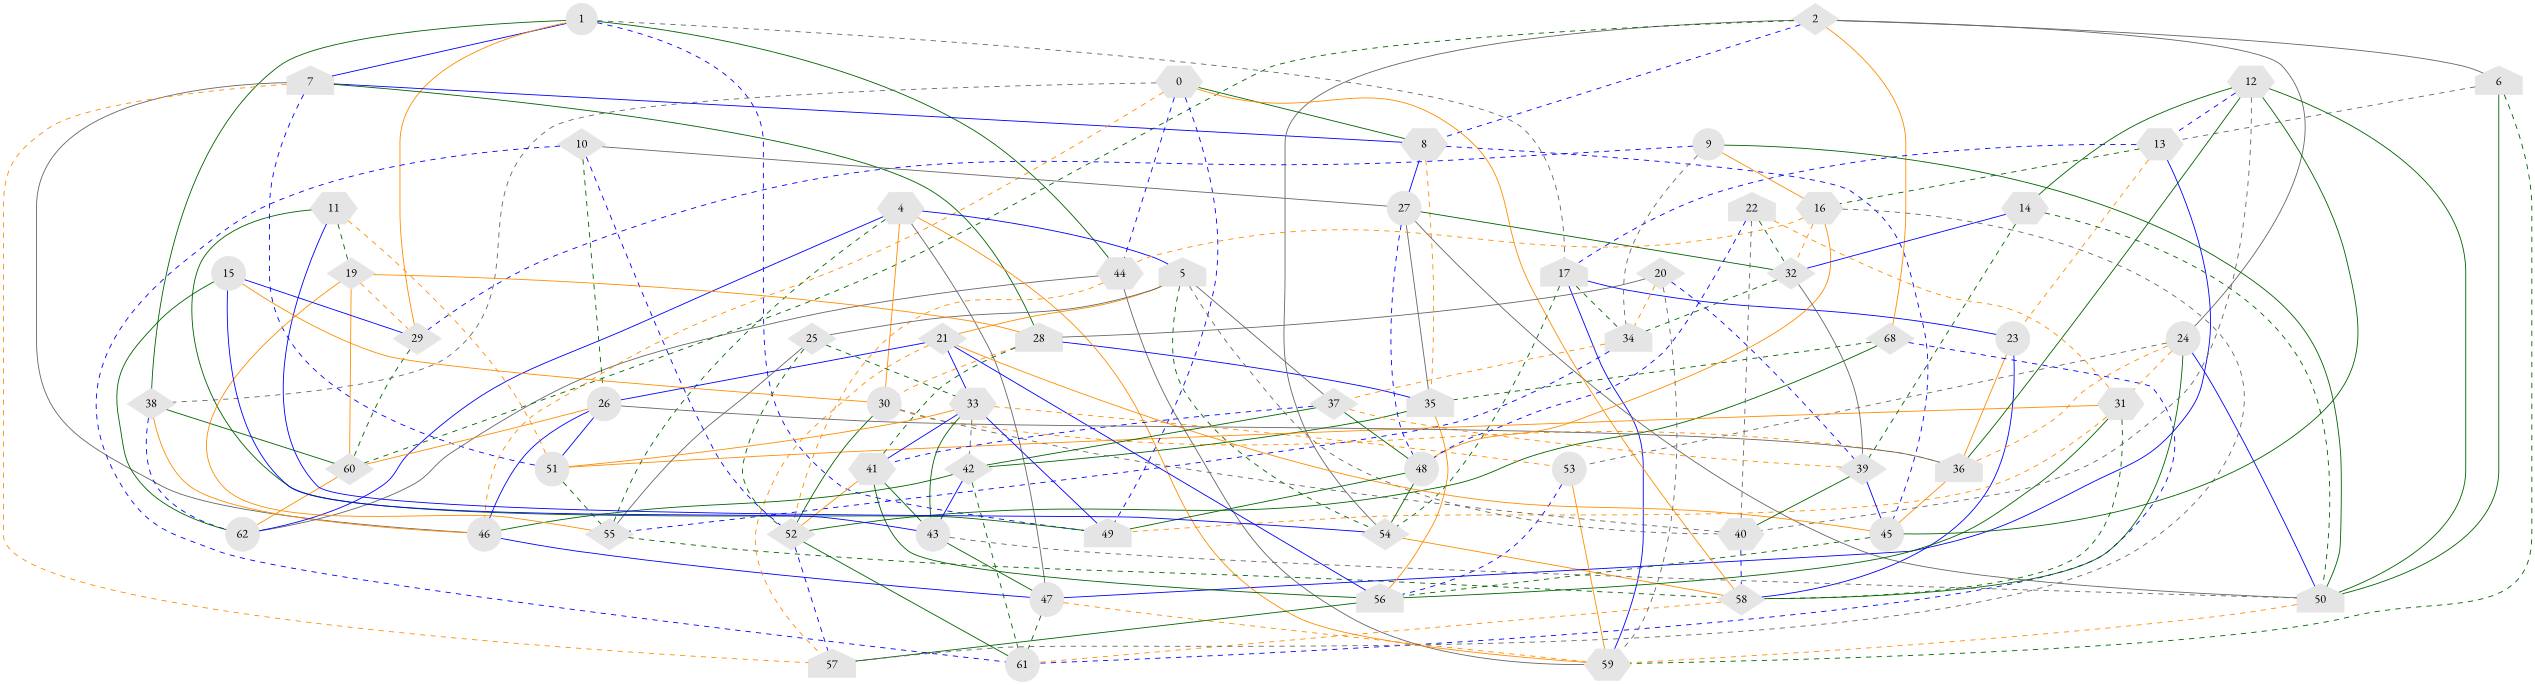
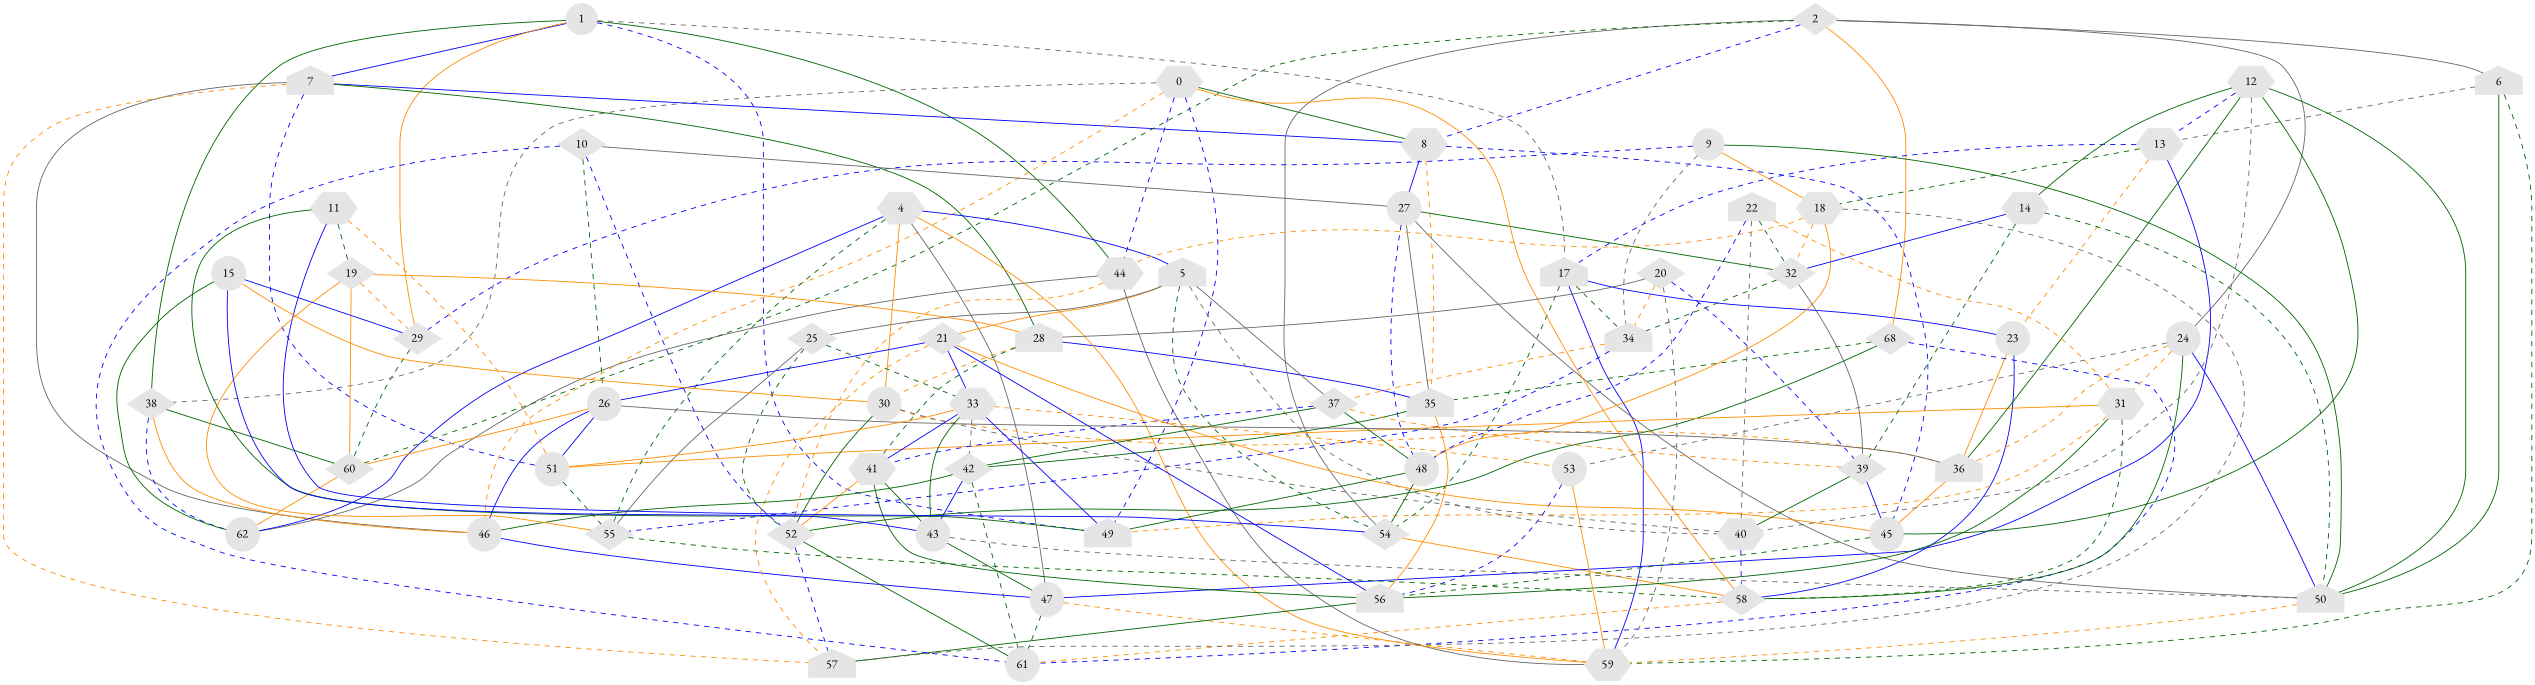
node "16": label "16" -> "18"
